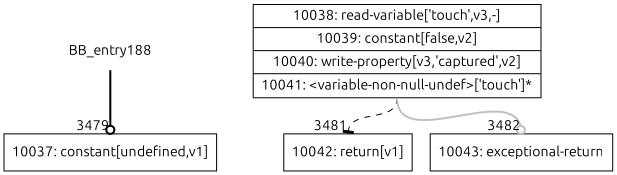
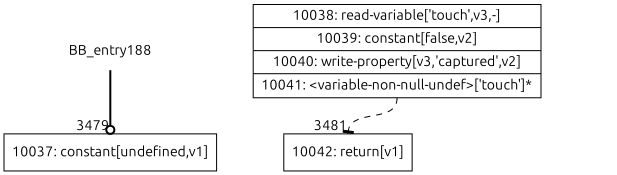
node "10043: exceptional-return": removed
